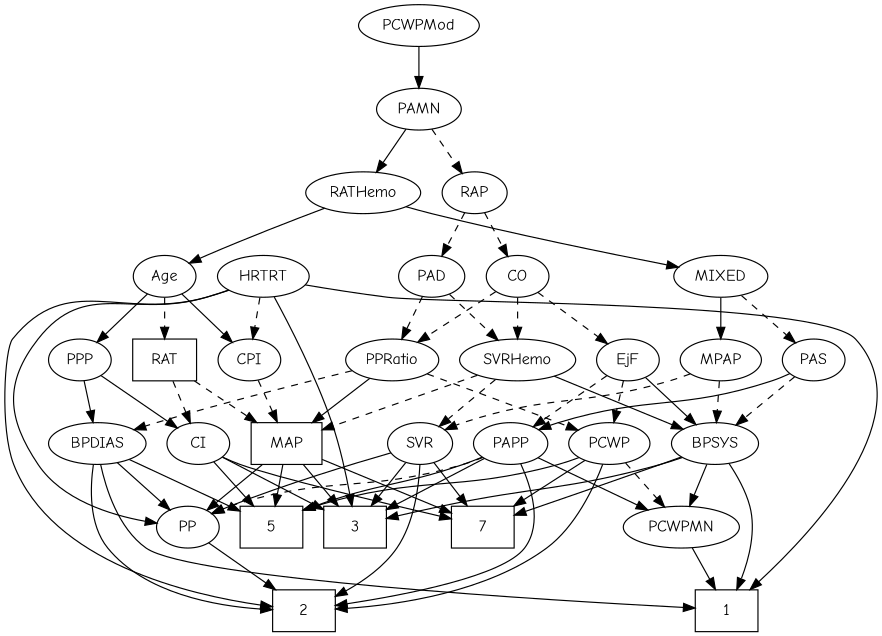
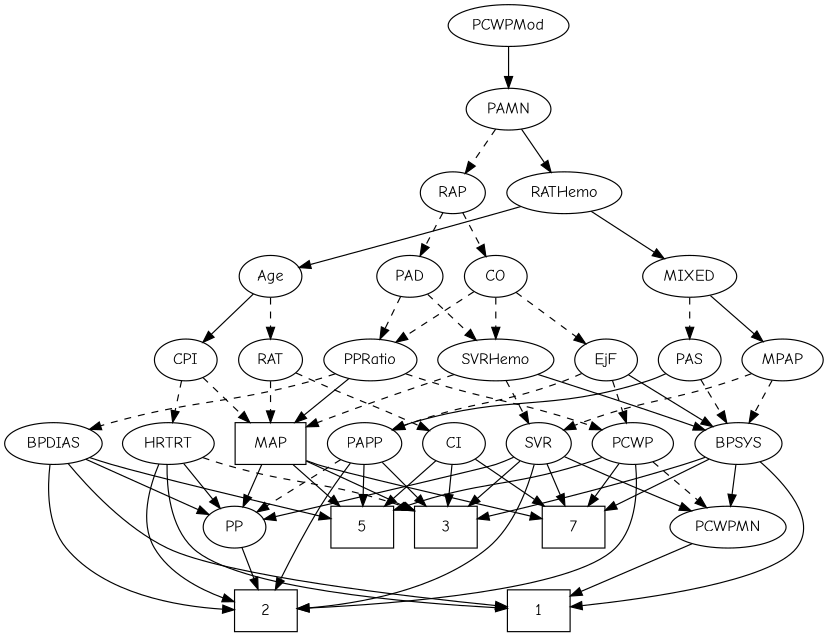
edge "HRTRT" -> "CPI": reversed
node "PPP": removed
node "RAT": shape box -> ellipse
edge "HRTRT" -> "3": style solid -> dashed
edge "PAPP" -> "PCWPMN": now "SVR" -> "PCWPMN"
